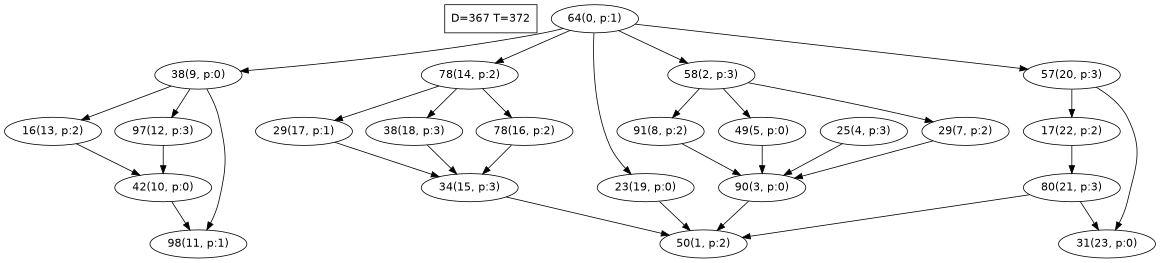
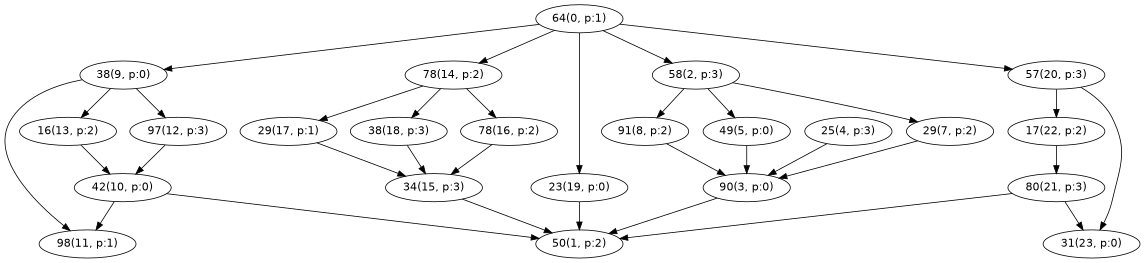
node "D=367 T=372": removed
edge "42(10, p:0)" -> "50(1, p:2)": added
